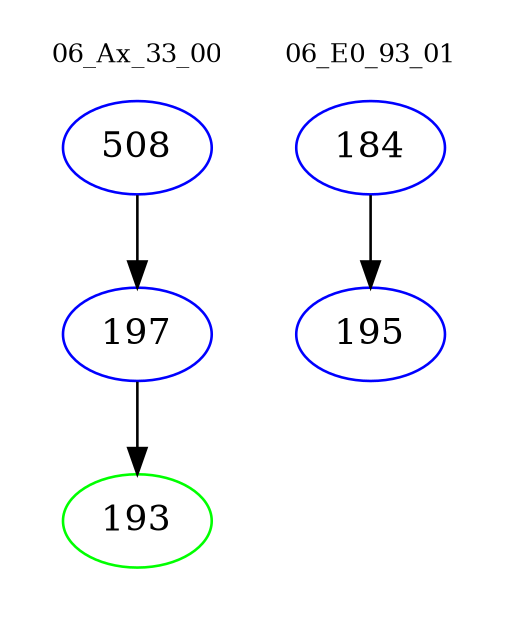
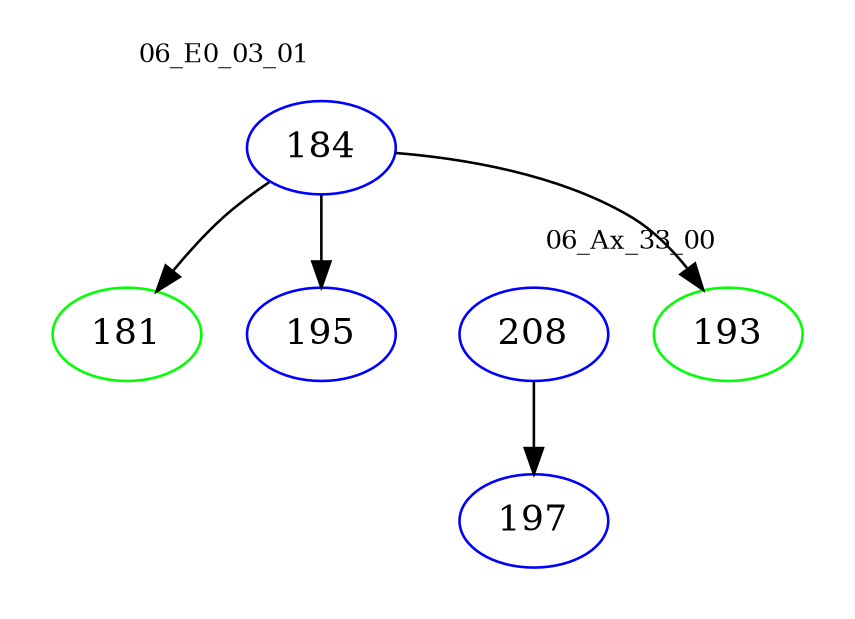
cluster "06_E0_93_01": label "06_E0_93_01" -> "06_E0_03_01"
node "508": label "508" -> "208"
node "181": added
edge "197" -> "193": now "184" -> "193"
